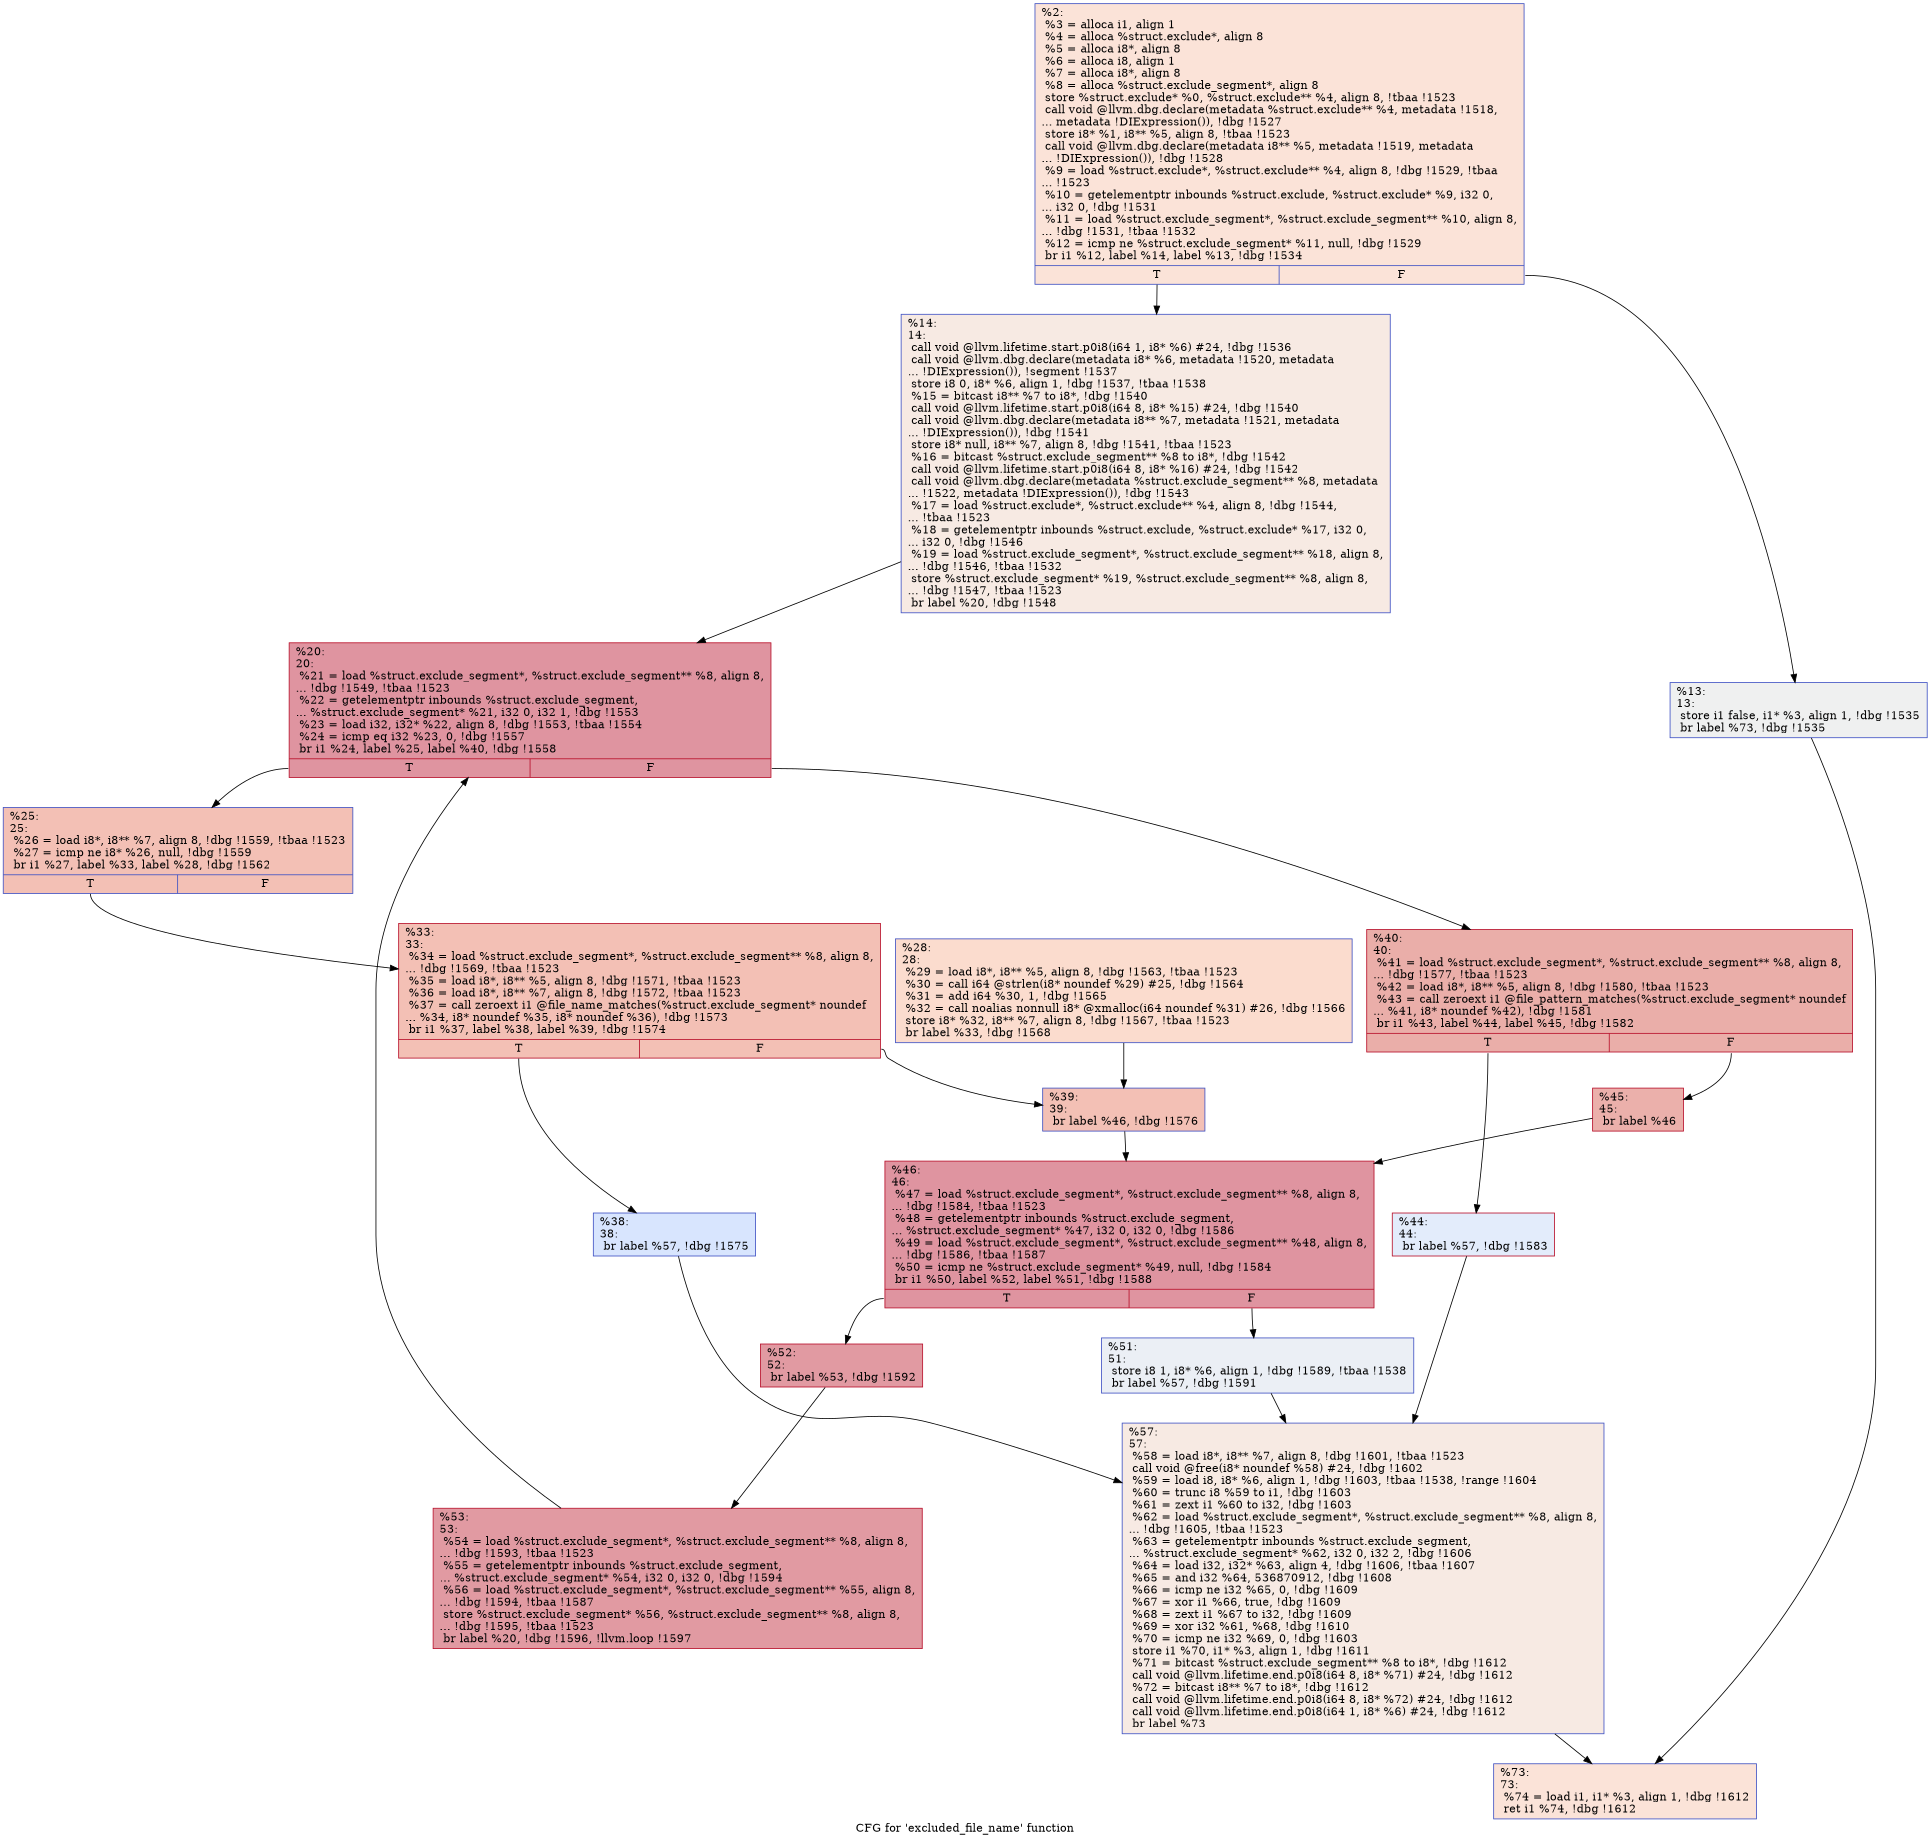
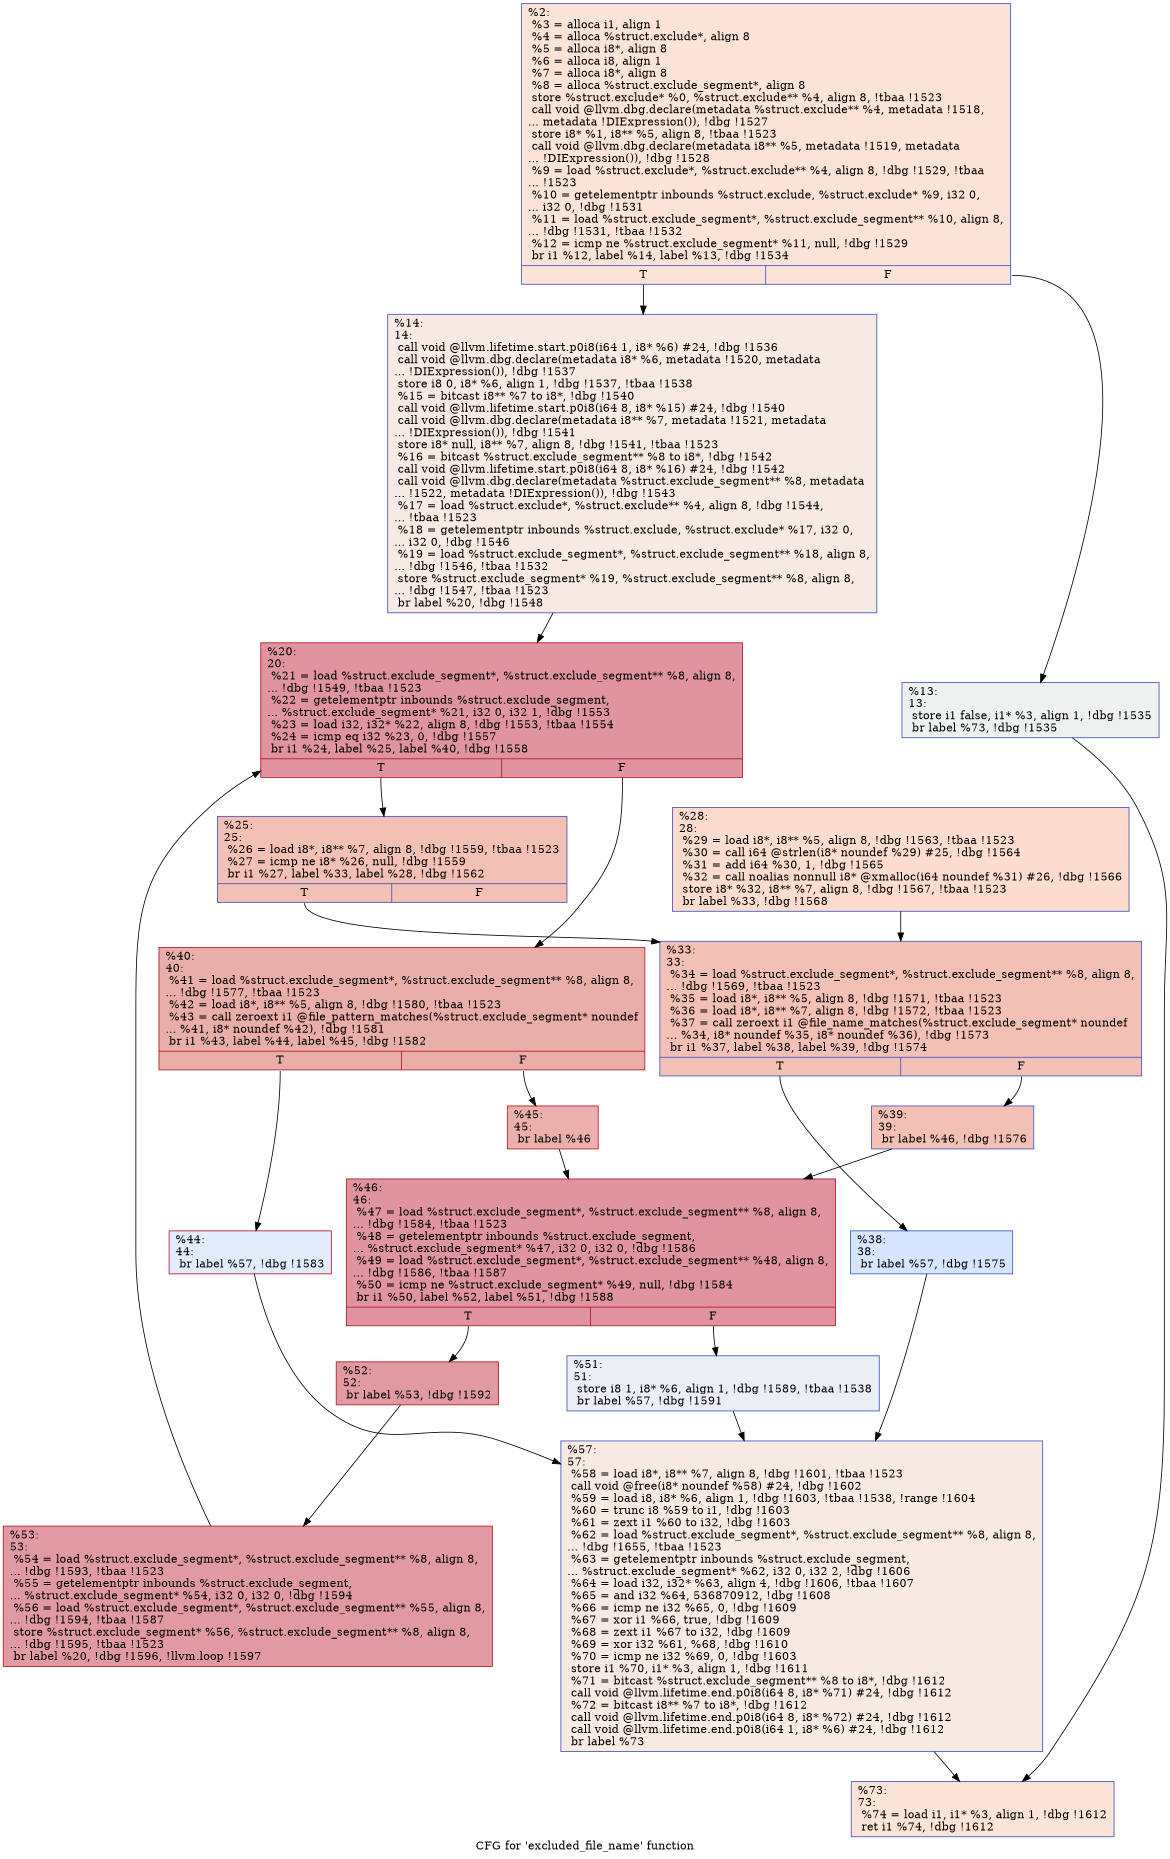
node "%14:": text "... !DIExpression()), !segment !1537" -> "... !DIExpression()), !dbg !1537"
node "%33:": color #b70d28ff -> #3d50c3ff
edge "%28:" -> "%39:": now "%28:" -> "%33:"
node "%57:": text "... !dbg !1605, !tbaa !1523" -> "... !dbg !1655, !tbaa !1523"
